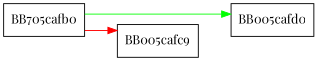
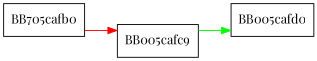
edge "BB705cafb0" -> "BB005cafd0": now "BB005cafc9" -> "BB005cafd0"
